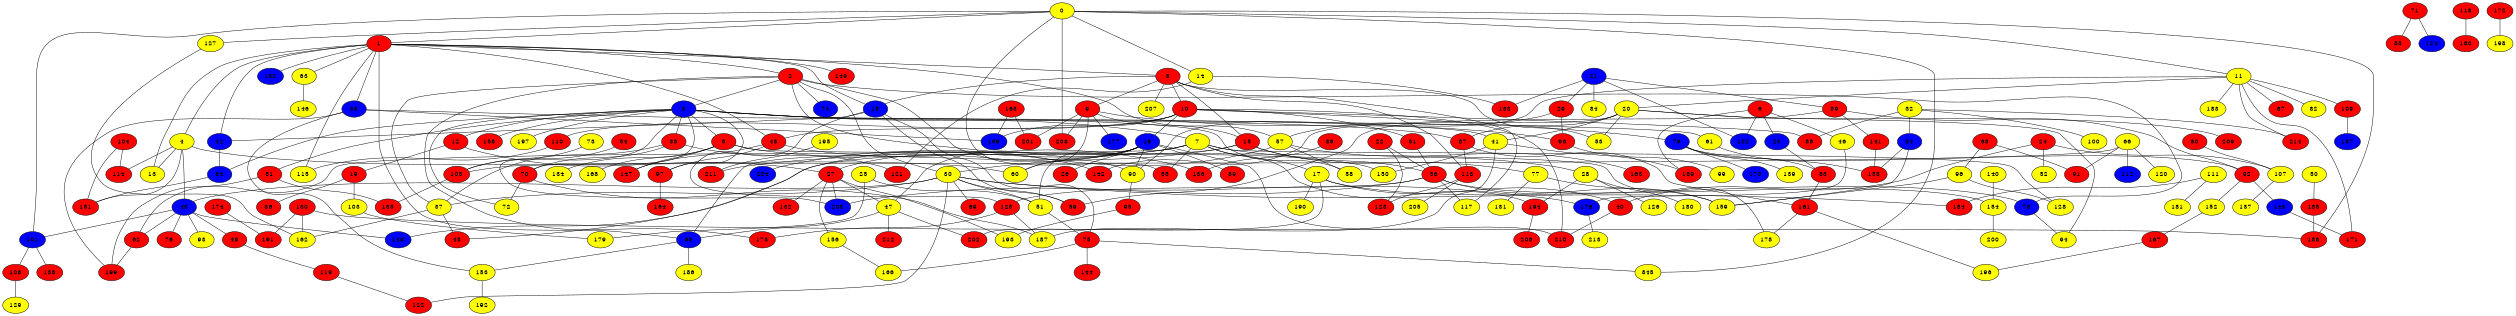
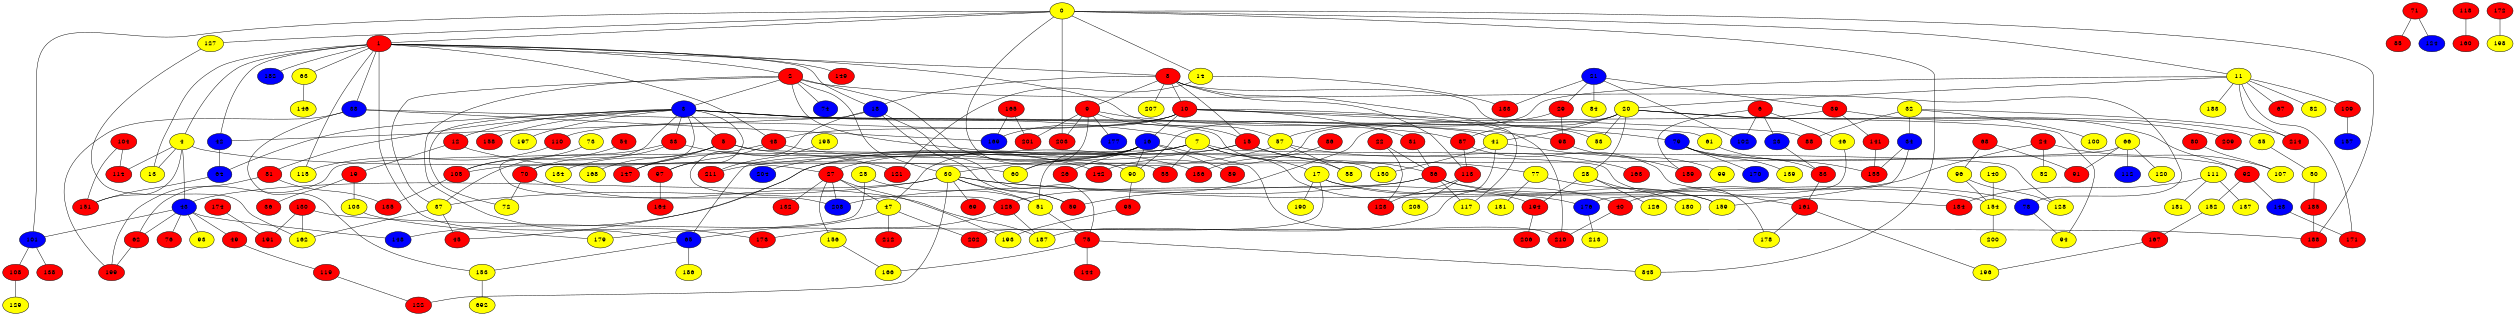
node "35": added
edge "7" -- "28": now "20" -- "28"
edge "96" -- "159": now "96" -- "154"
edge "107" -- "137": now "111" -- "137"
node "192": label "192" -> "692"
